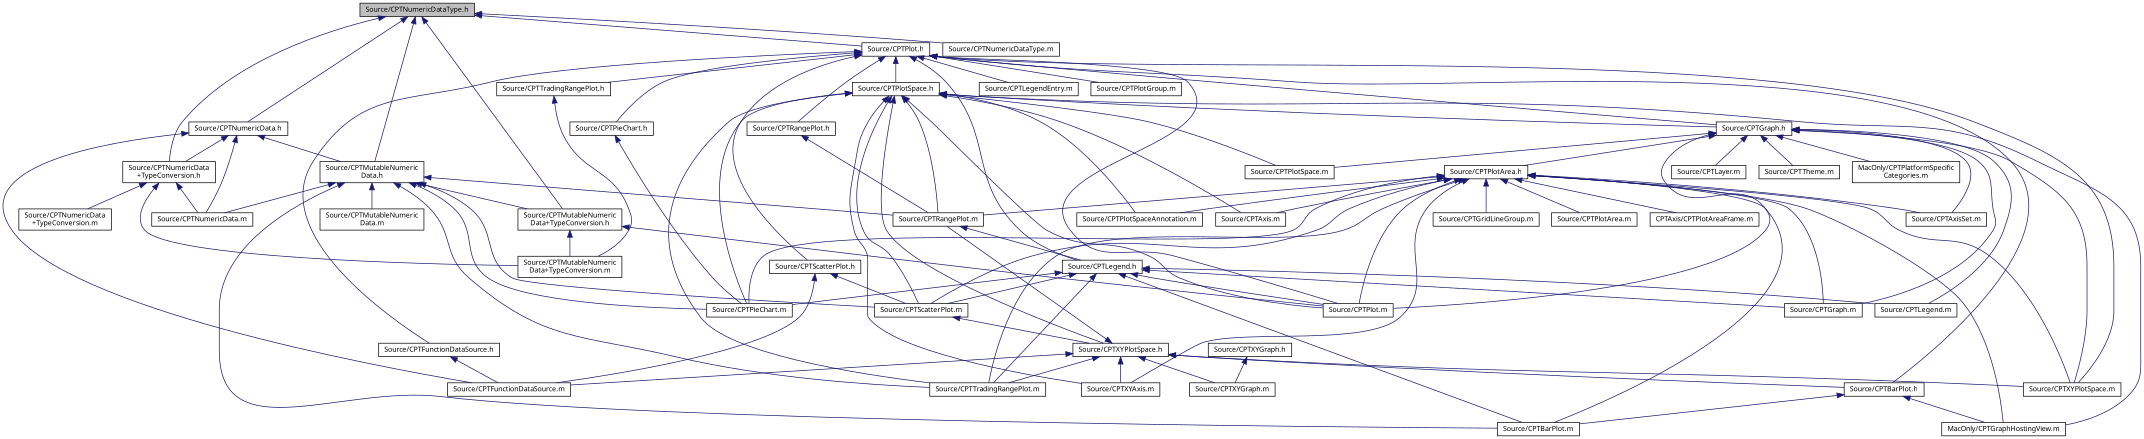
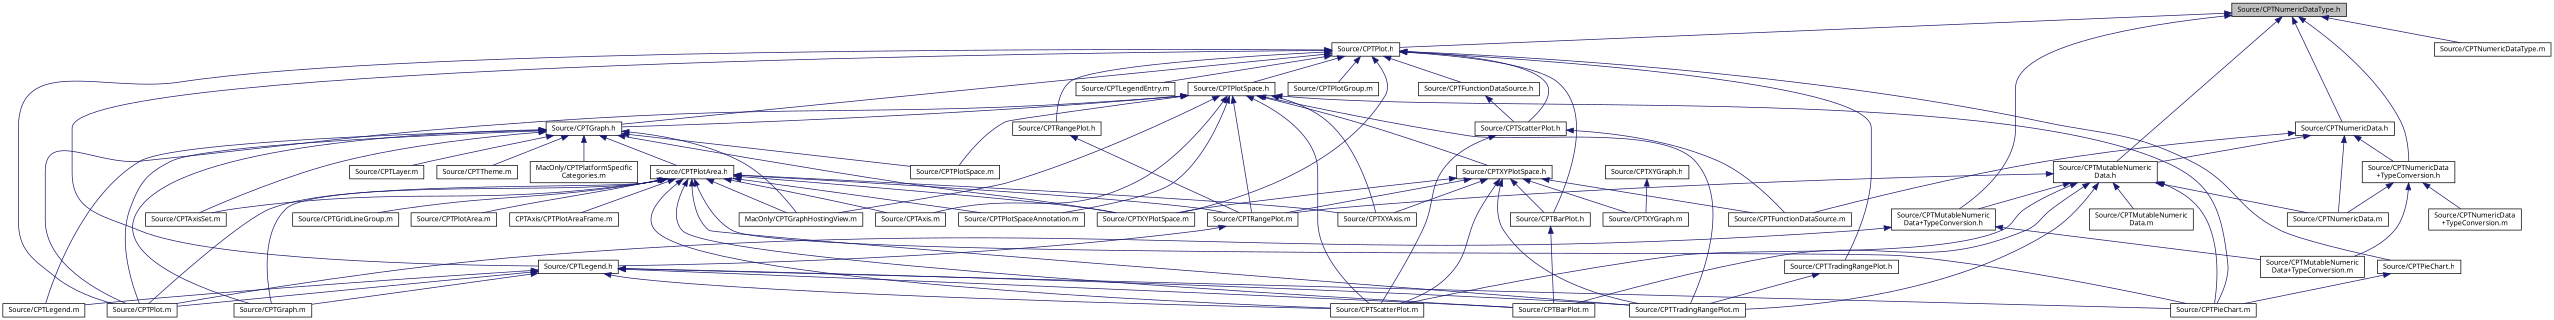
edge "Source/CPTMutableNumeric Data+TypeConversion.m" -> "Source/CPTTradingRangePlot.h": now "Source/CPTTradingRangePlot.m" -> "Source/CPTTradingRangePlot.h"
edge "Source/CPTXYPlotSpace.h" -> "Source/CPTScatterPlot.m": reversed
edge "Source/CPTFunctionDataSource.m" -> "Source/CPTFunctionDataSource.h": now "Source/CPTScatterPlot.h" -> "Source/CPTFunctionDataSource.h"
edge "MacOnly/CPTGraphHostingView.m" -> "Source/CPTBarPlot.h": now "MacOnly/CPTGraphHostingView.m" -> "Source/CPTGraph.h"
